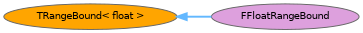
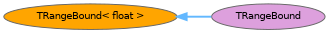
node "FFloatRangeBound": label "FFloatRangeBound" -> "TRangeBound"
